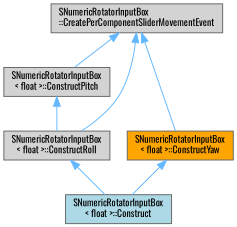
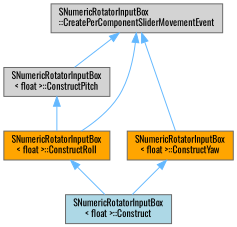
node "SNumericRotatorInputBox < float >::ConstructRoll": fillcolor lightgrey -> orange
